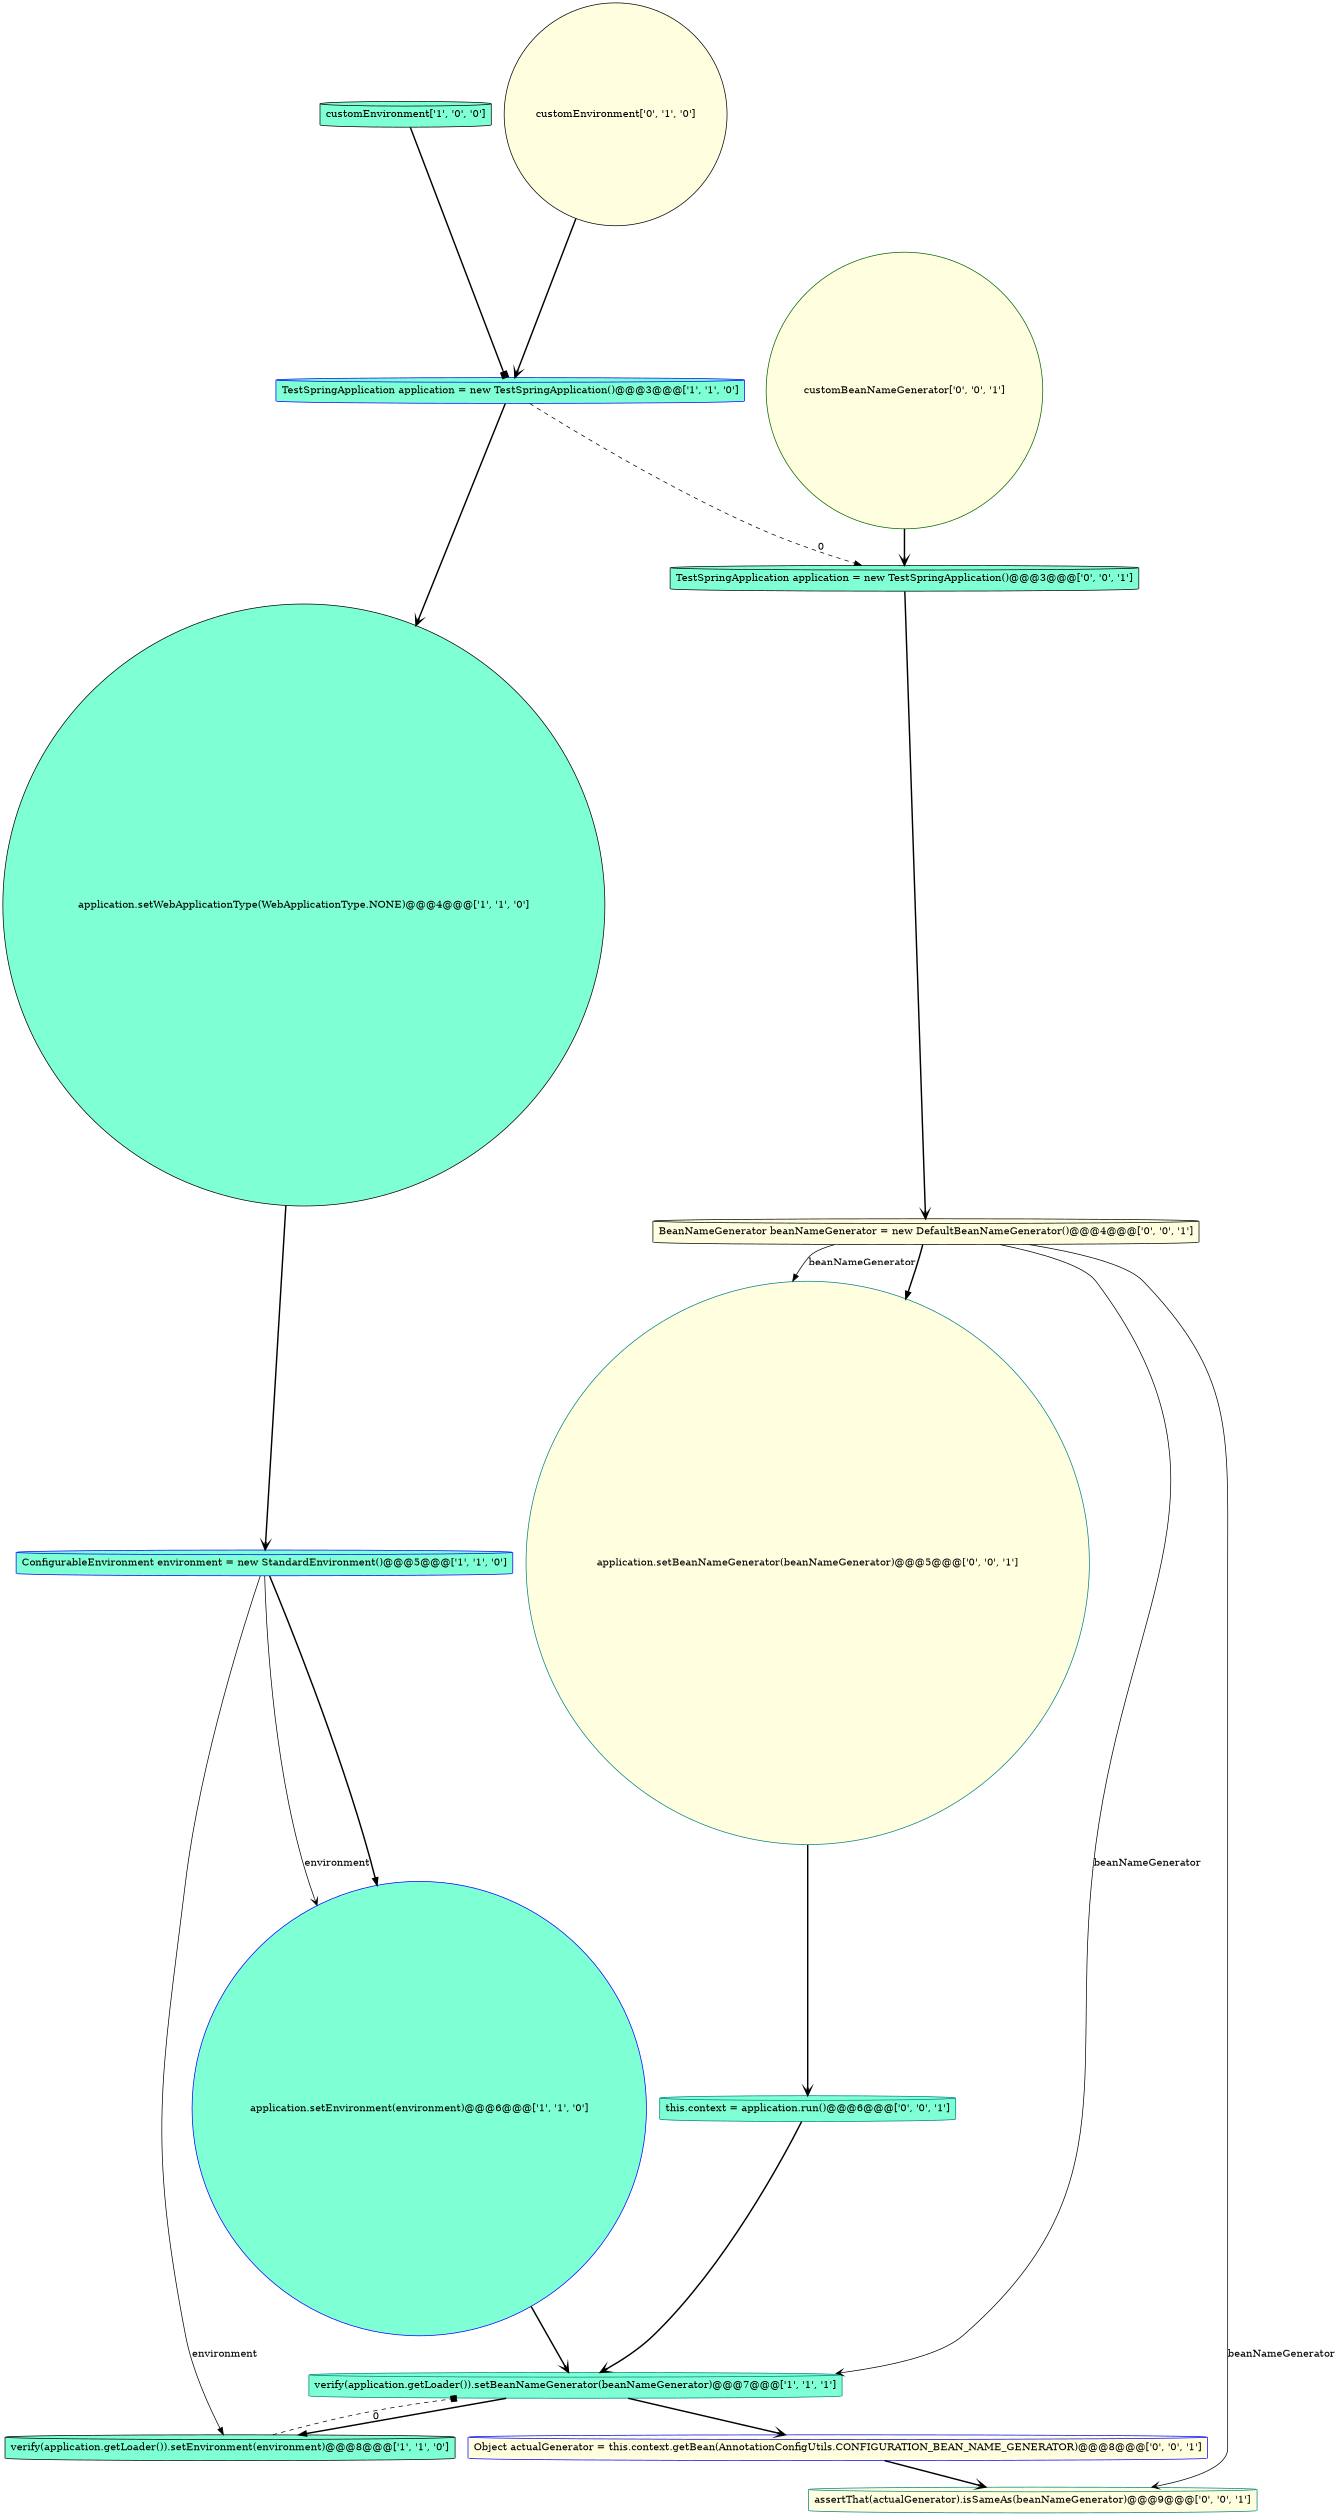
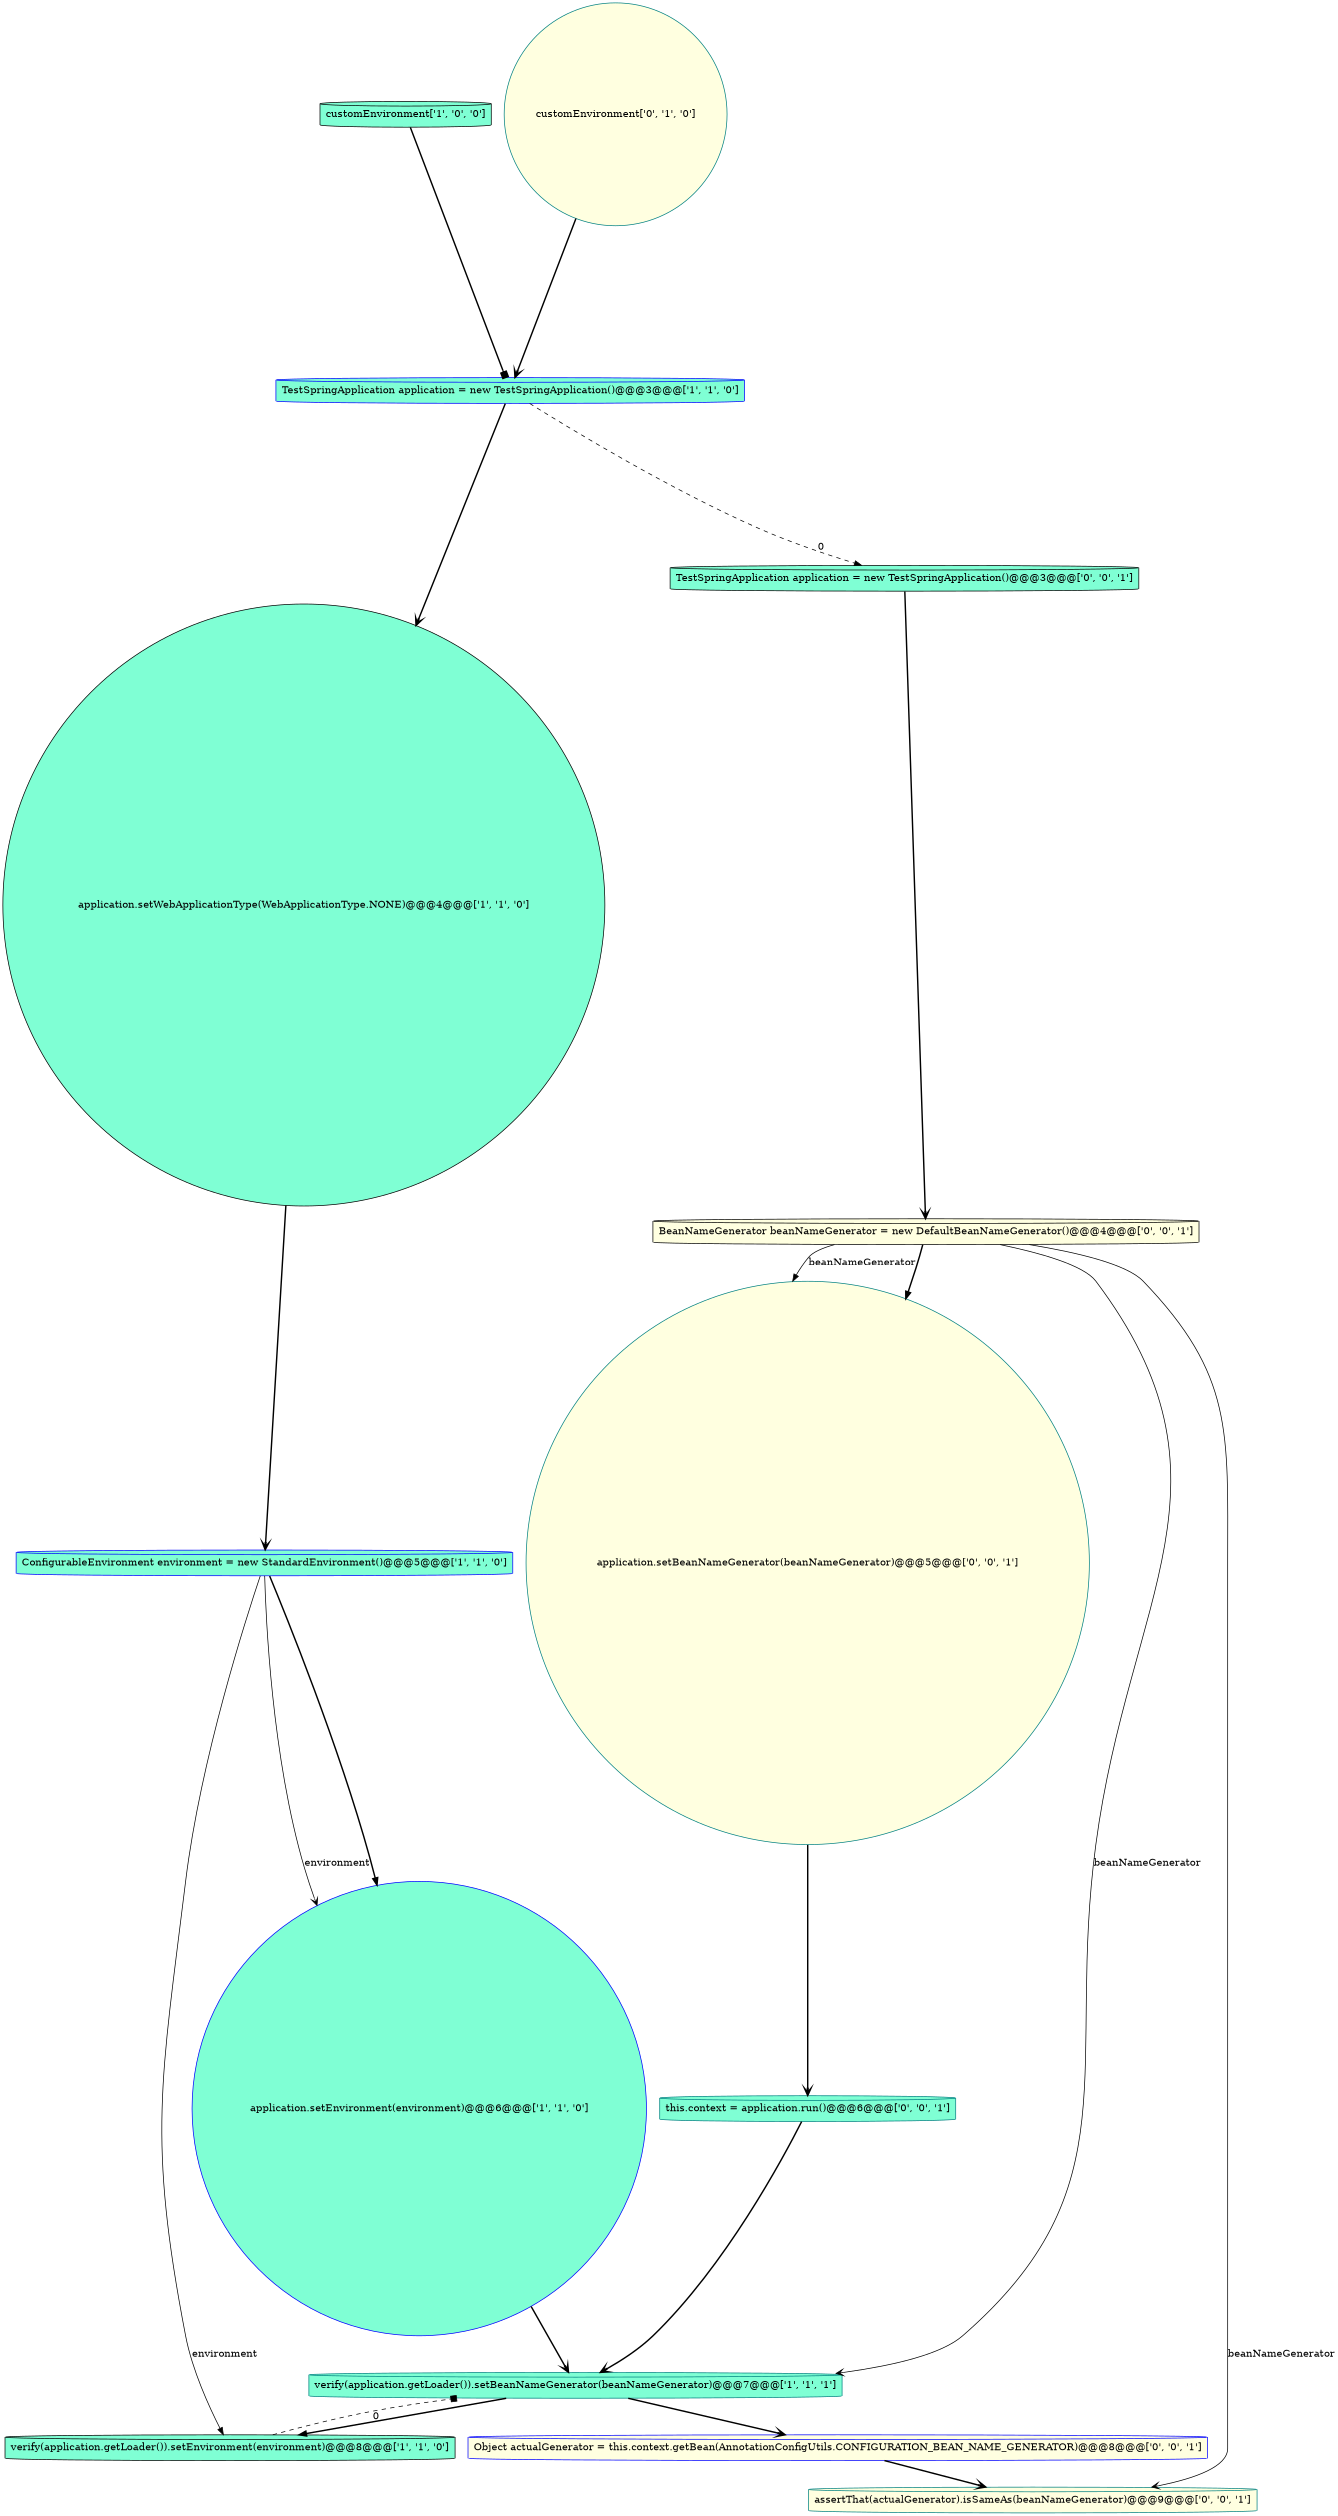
node "customEnvironment['0', '1', '0']": color black -> teal
node "customBeanNameGenerator['0', '0', '1']": removed
